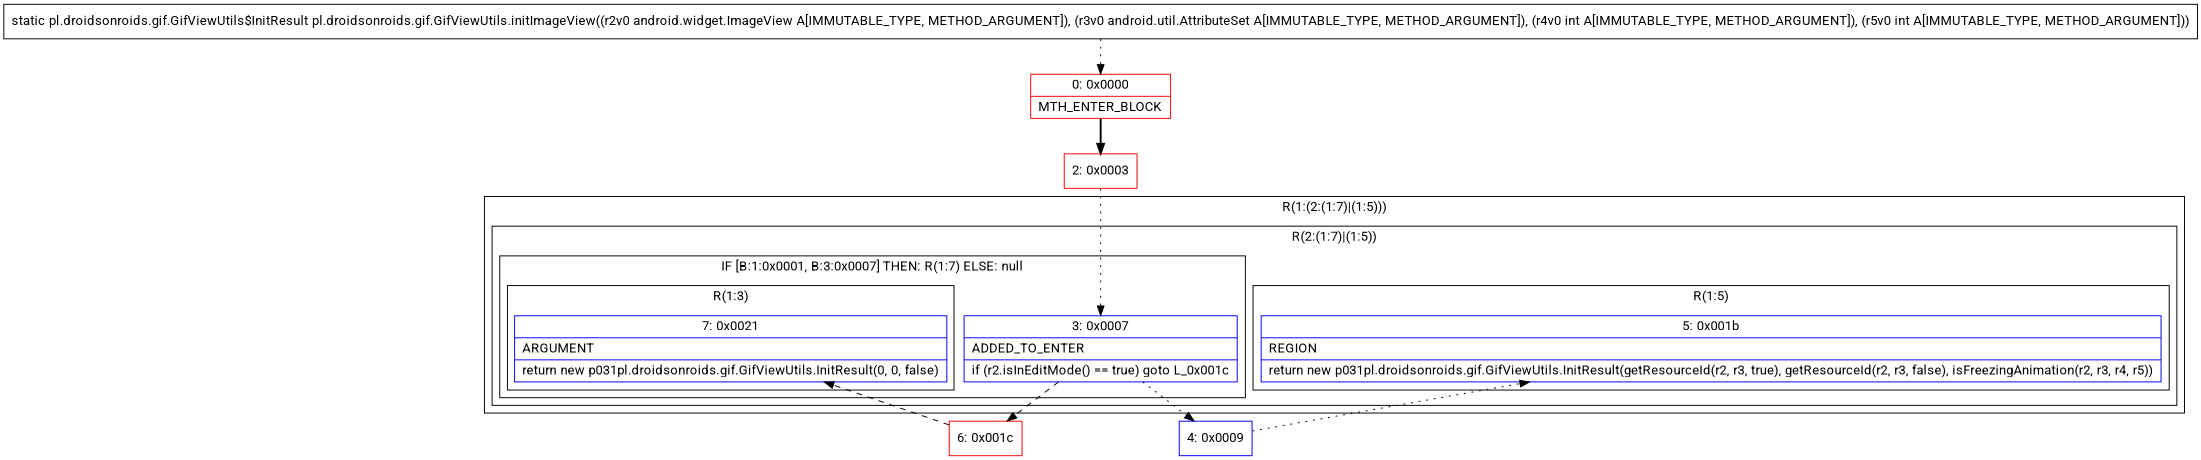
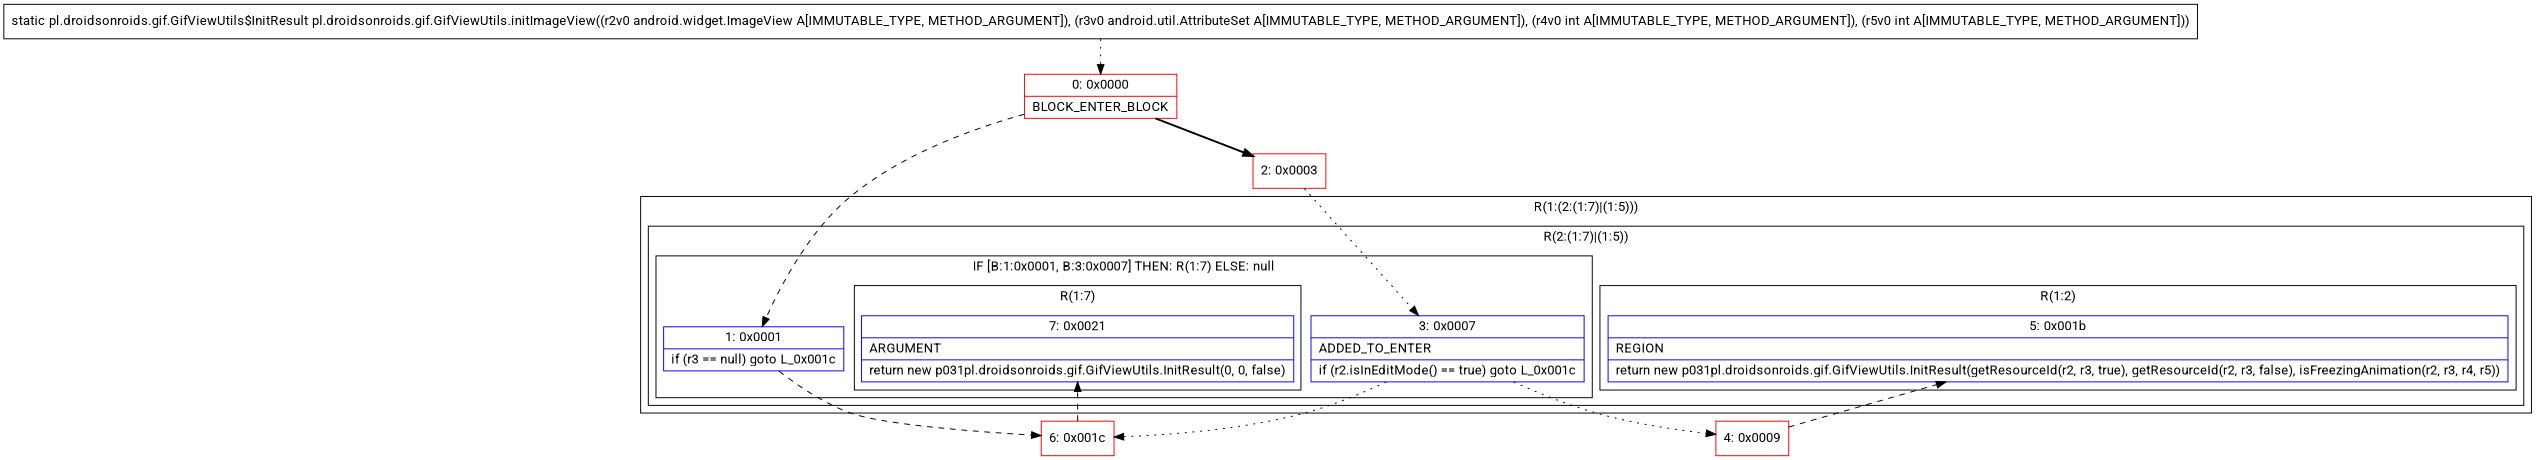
node "0: 0x0000": text "MTH_ENTER_BLOCK" -> "BLOCK_ENTER_BLOCK"
cluster "R(1:3)": label "R(1:3)" -> "R(1:7)"
cluster "R(1:5)": label "R(1:5)" -> "R(1:2)"
node "1: 0x0001": added
edge "3: 0x0007" -> "6: 0x001c": style dashed -> dotted
edge "4: 0x0009" -> "5: 0x001b": style dotted -> dashed
node "4: 0x0009": color blue -> red
